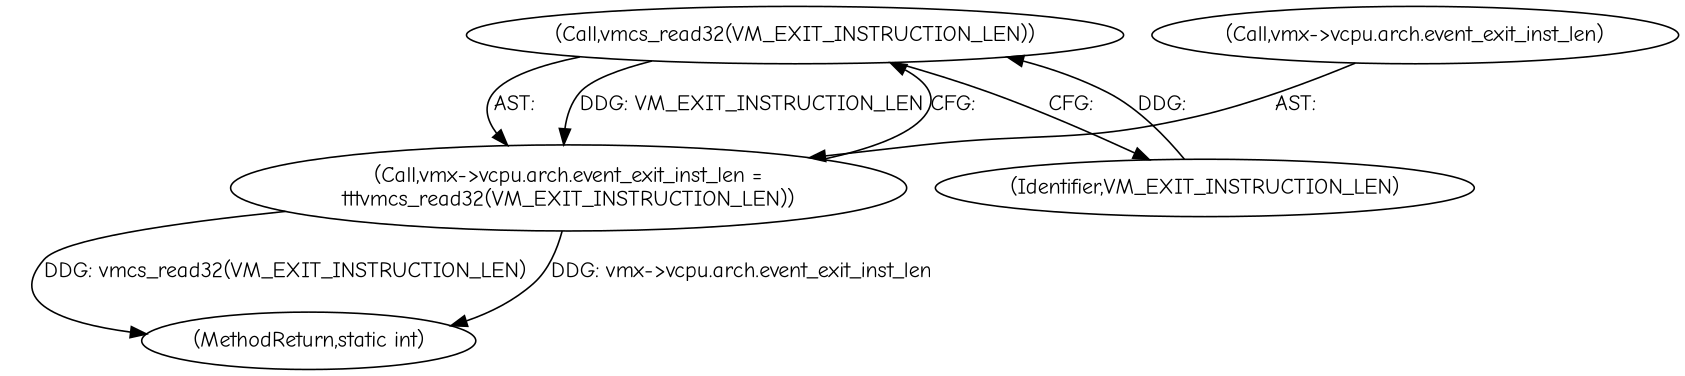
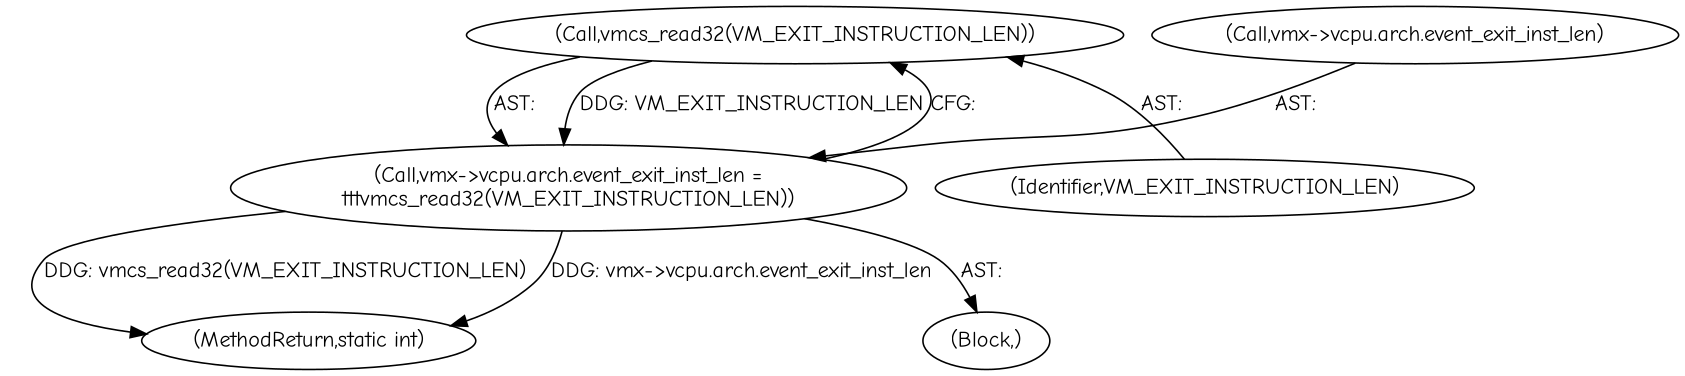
edge "(Call,vmcs_read32(VM_EXIT_INSTRUCTION_LEN))" -> "(Identifier,VM_EXIT_INSTRUCTION_LEN)": removed, label "CFG:"
edge "(Identifier,VM_EXIT_INSTRUCTION_LEN)" -> "(Call,vmcs_read32(VM_EXIT_INSTRUCTION_LEN))": label "DDG: " -> "AST: "
node "(Block,)": added
